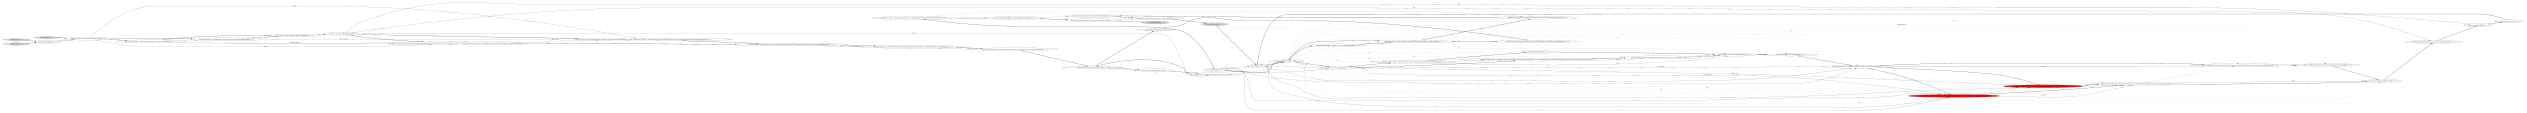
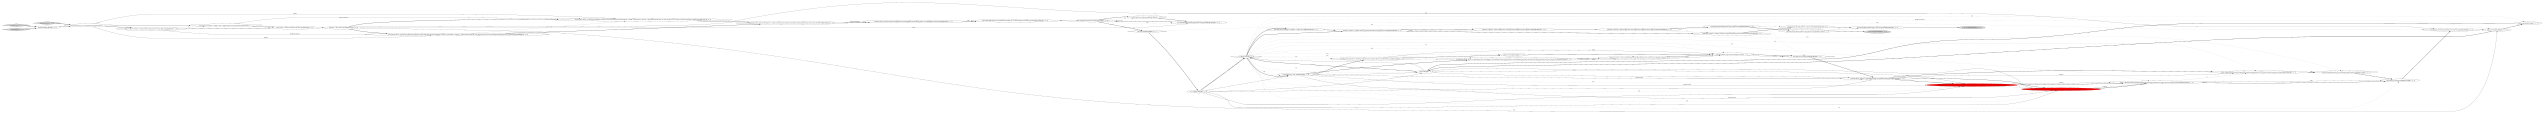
edge "client.close()@@@36@@@['0', '0', '1']" -> "i++@@@18@@@['1', '1', '1']": now "selector.clear()@@@29@@@['1', '1', '1']" -> "i++@@@18@@@['1', '1', '1']"
